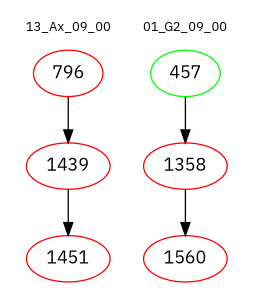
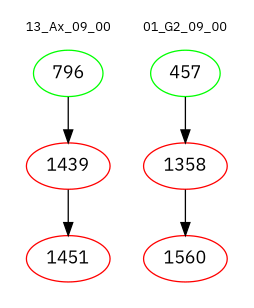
node "796": color red -> green
